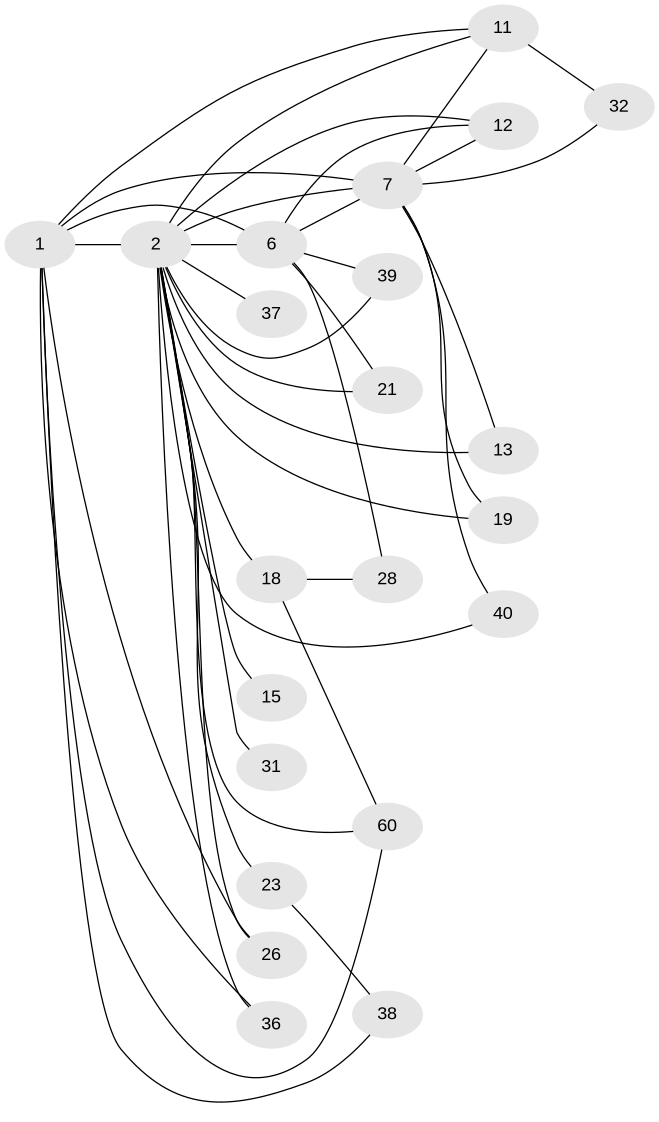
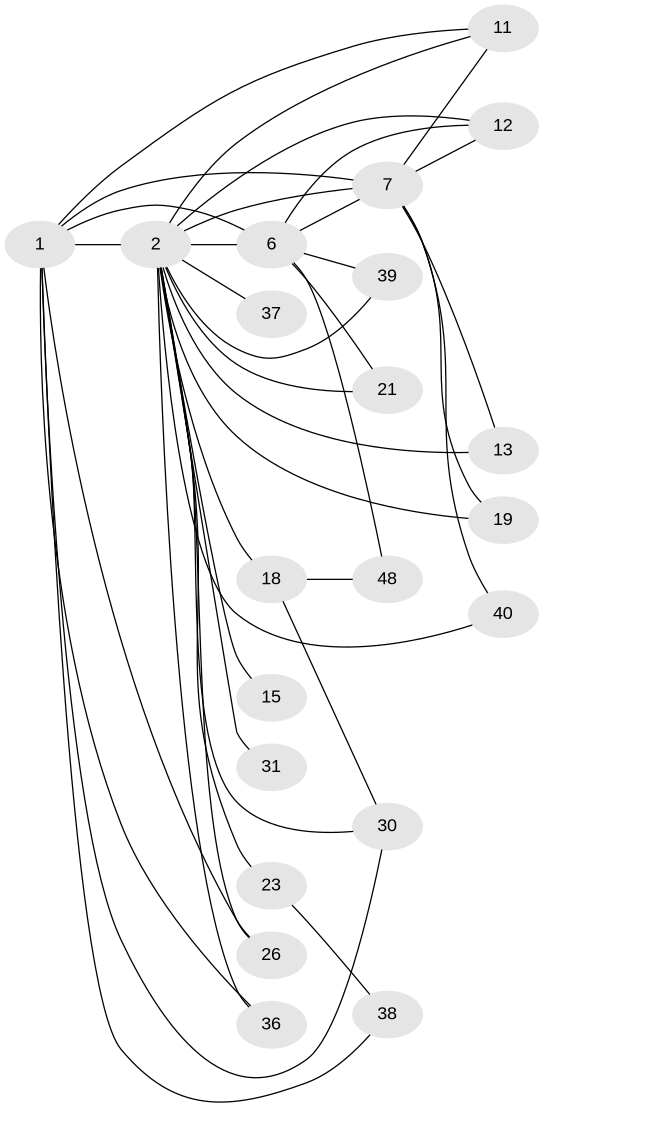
node "32": removed
node "28": label "28" -> "48"
node "60": label "60" -> "30"
